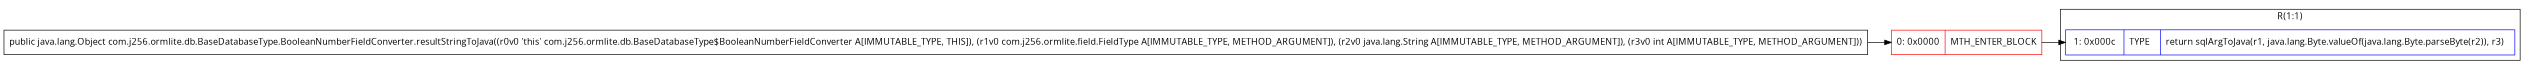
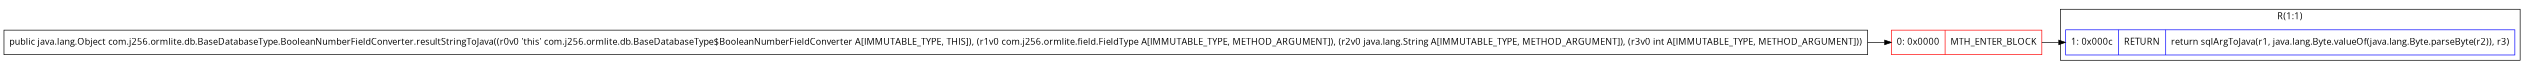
node "1: 0x000c": text "TYPE" -> "RETURN"
